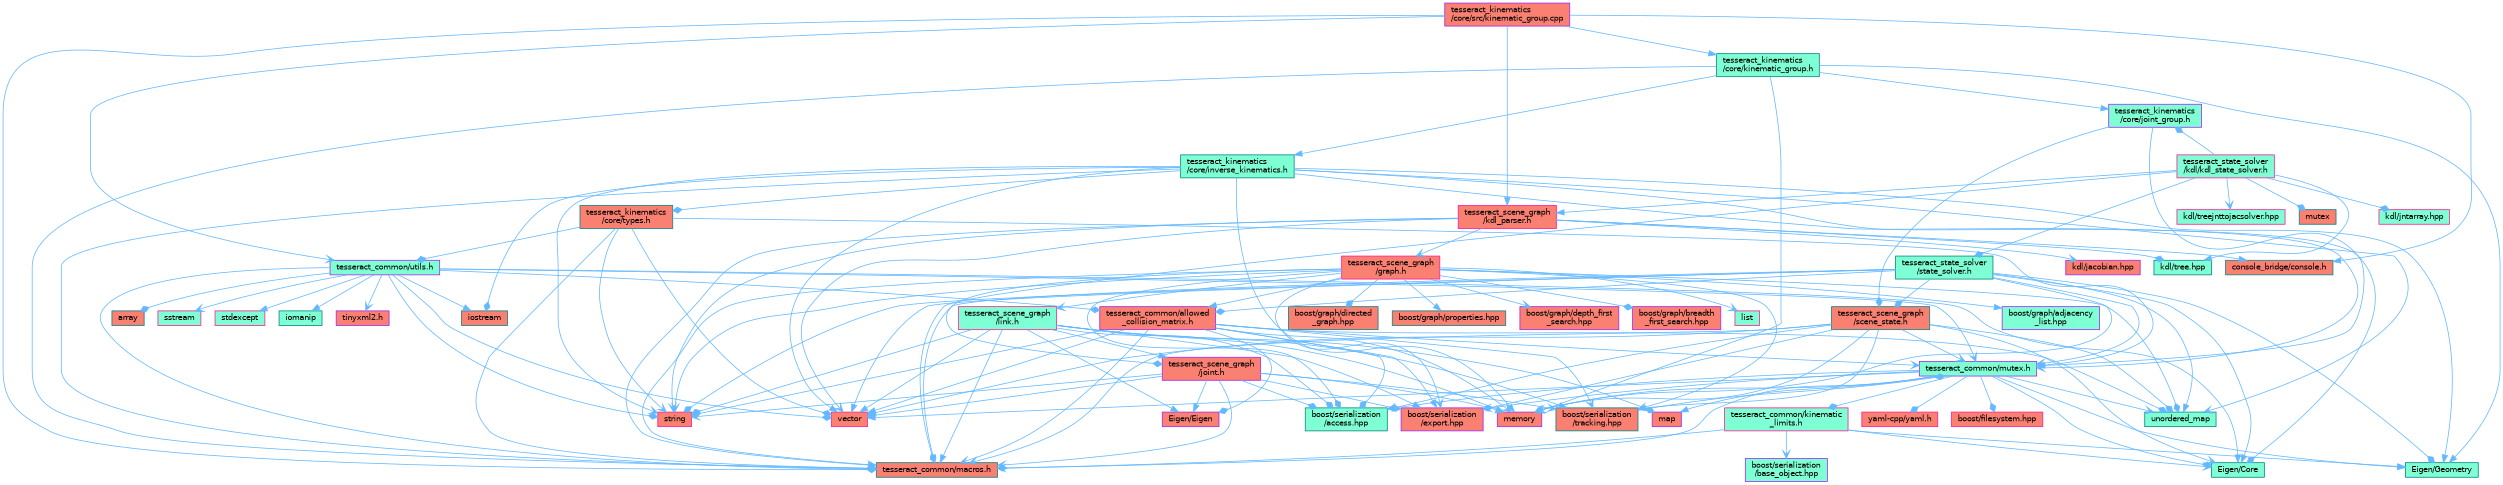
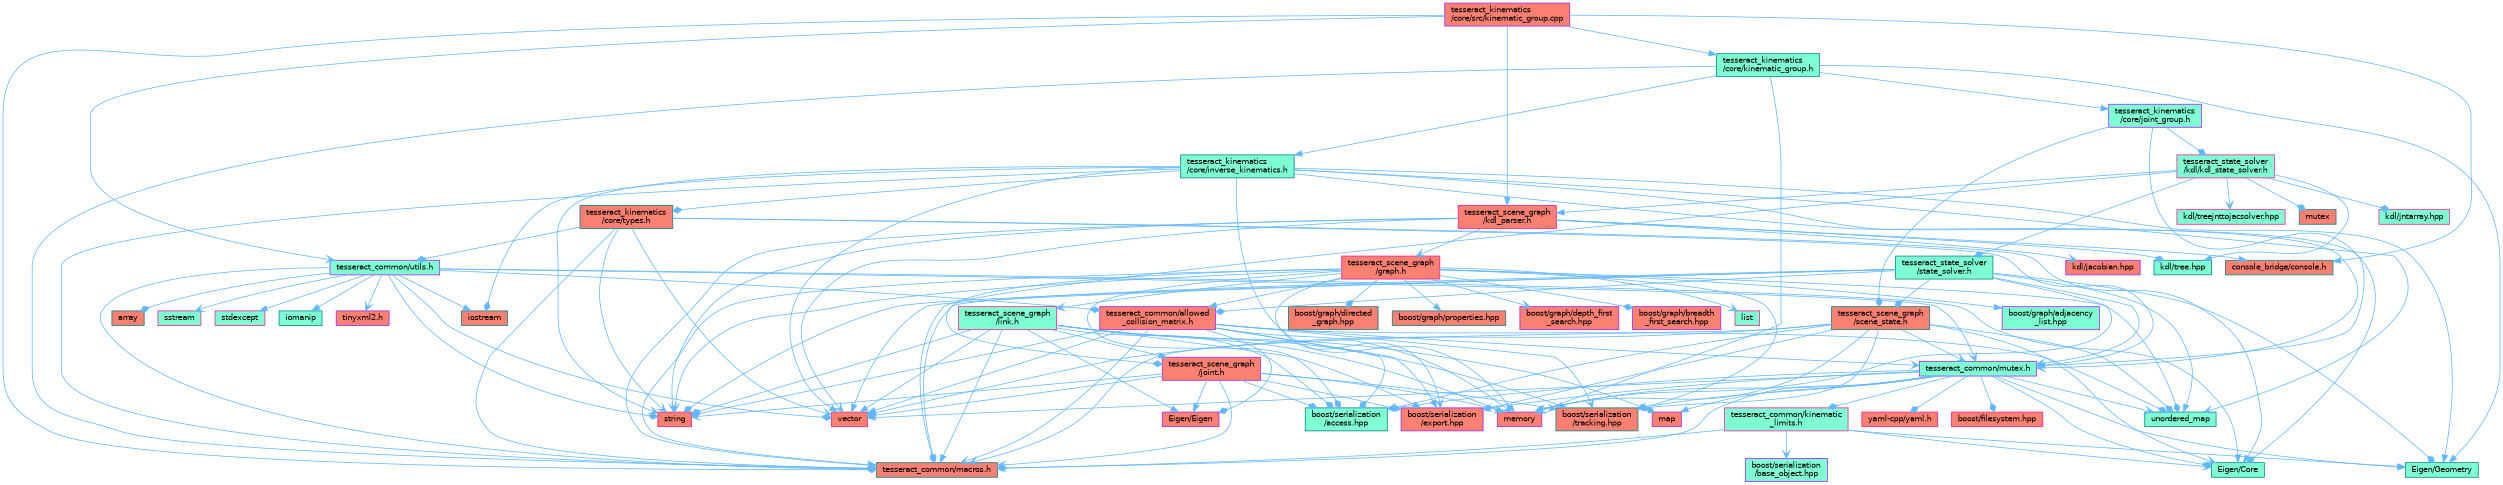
edge "tesseract_state_solver /kdl/kdl_state_solver.h" -> "tesseract_kinematics /core/joint_group.h": reversed
edge "tesseract_state_solver /state_solver.h" -> "Eigen/Core": now "tesseract_kinematics /core/types.h" -> "Eigen/Core"
edge "tesseract_kinematics /core/types.h" -> "vector": arrowhead diamond -> vee
edge "boost/serialization /tracking.hpp" -> "tesseract_common/mutex.h": reversed
